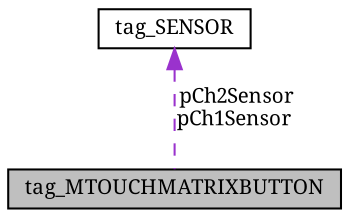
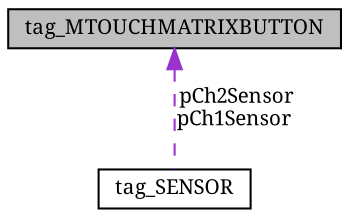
edge "tag_MTOUCHMATRIXBUTTON" -> "tag_SENSOR": reversed
